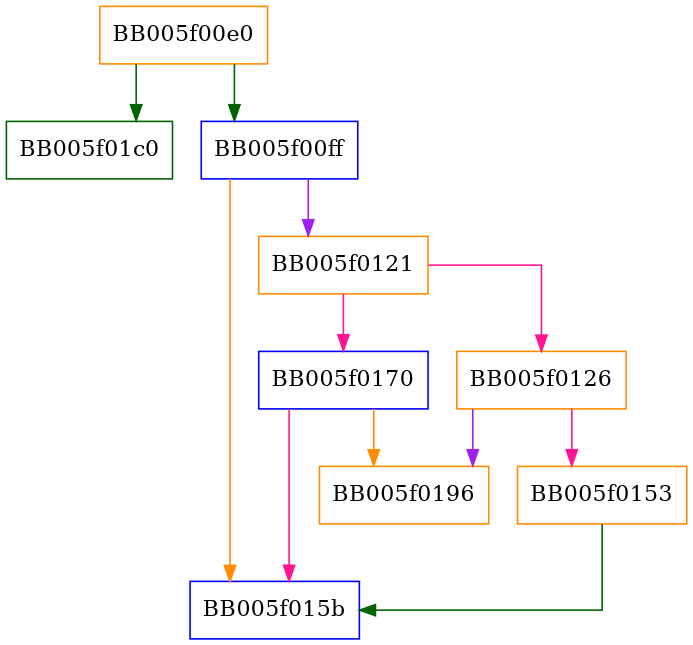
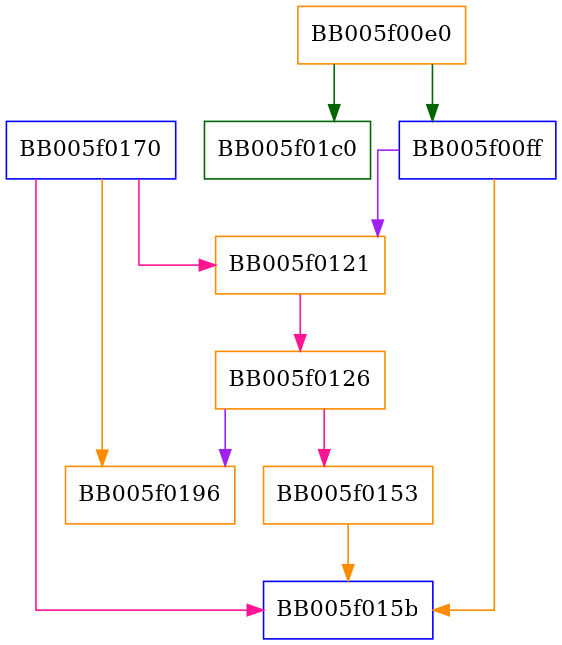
edge "BB005f0121" -> "BB005f0170": reversed
edge "BB005f0153" -> "BB005f015b": color darkgreen -> darkorange
